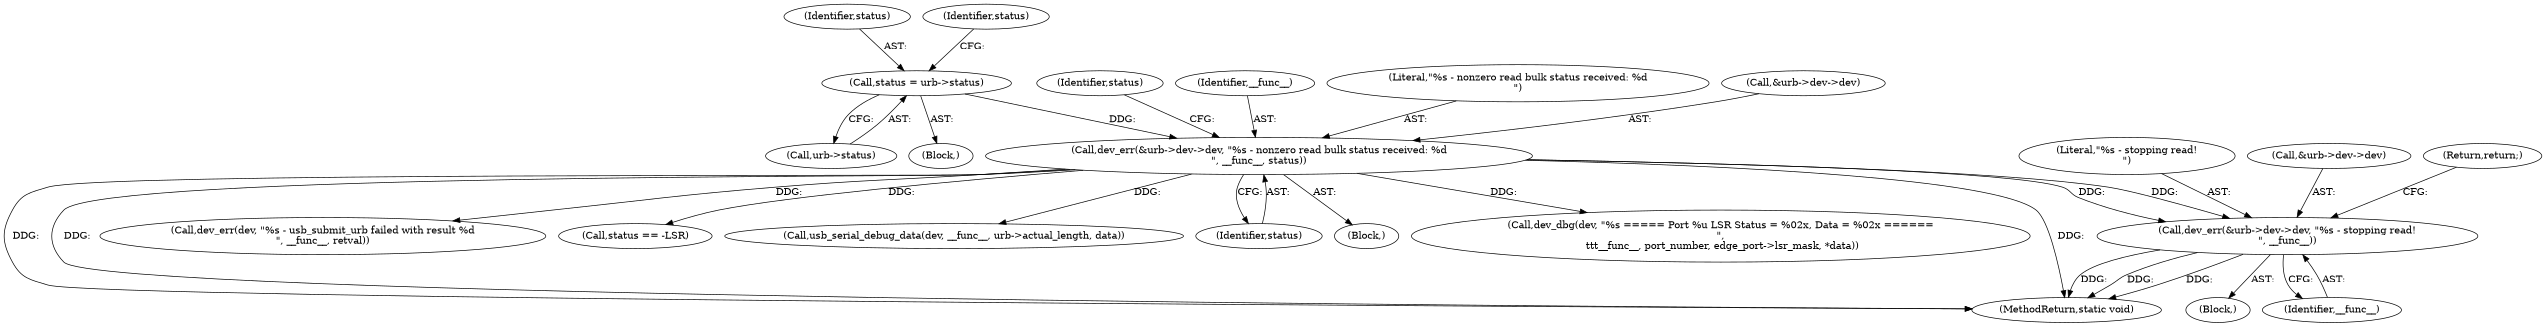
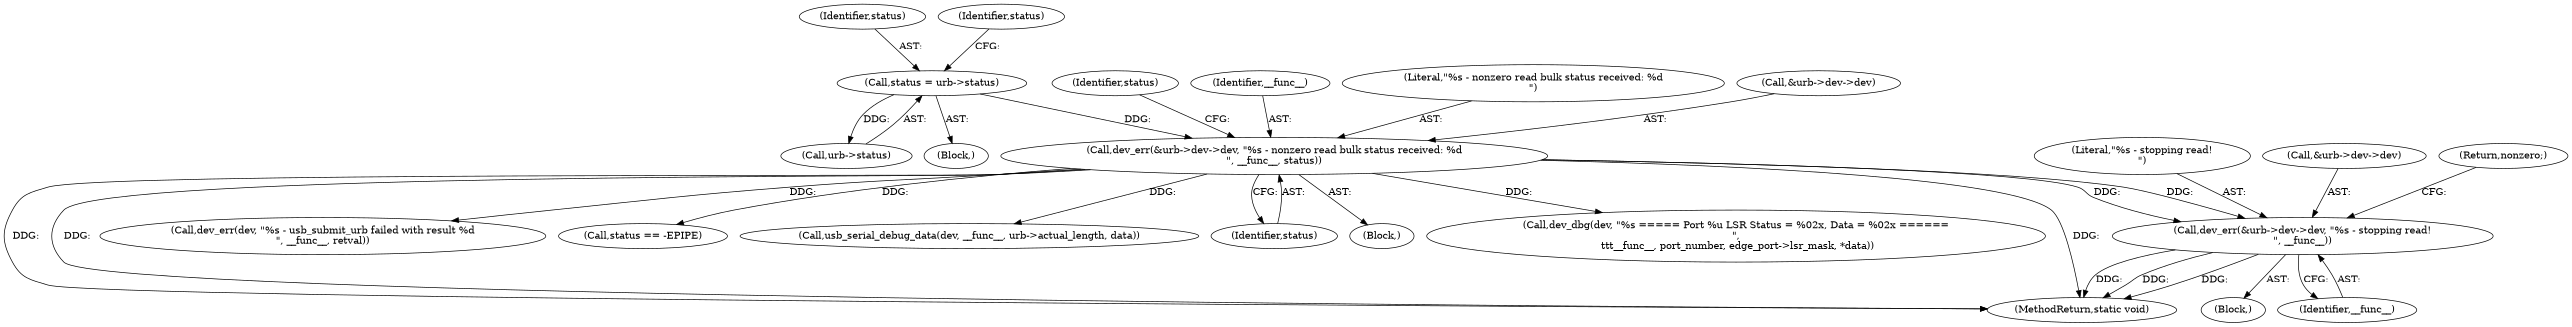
edge "(Call,status = urb->status)" -> "(Call,urb->status)": label "CFG: " -> "DDG: "
node "(Return,return;)": label "(Return,return;)" -> "(Return,nonzero;)"
node "(Call,status == -LSR)": label "(Call,status == -LSR)" -> "(Call,status == -EPIPE)"
